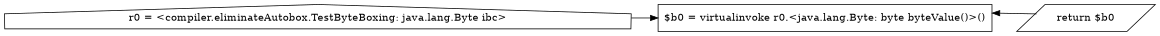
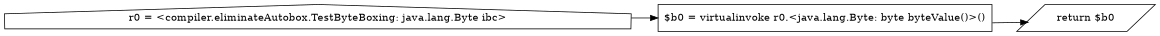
edge "return $b0" -> "$b0 = virtualinvoke r0.<java.lang.Byte: byte byteValue()>()": reversed
